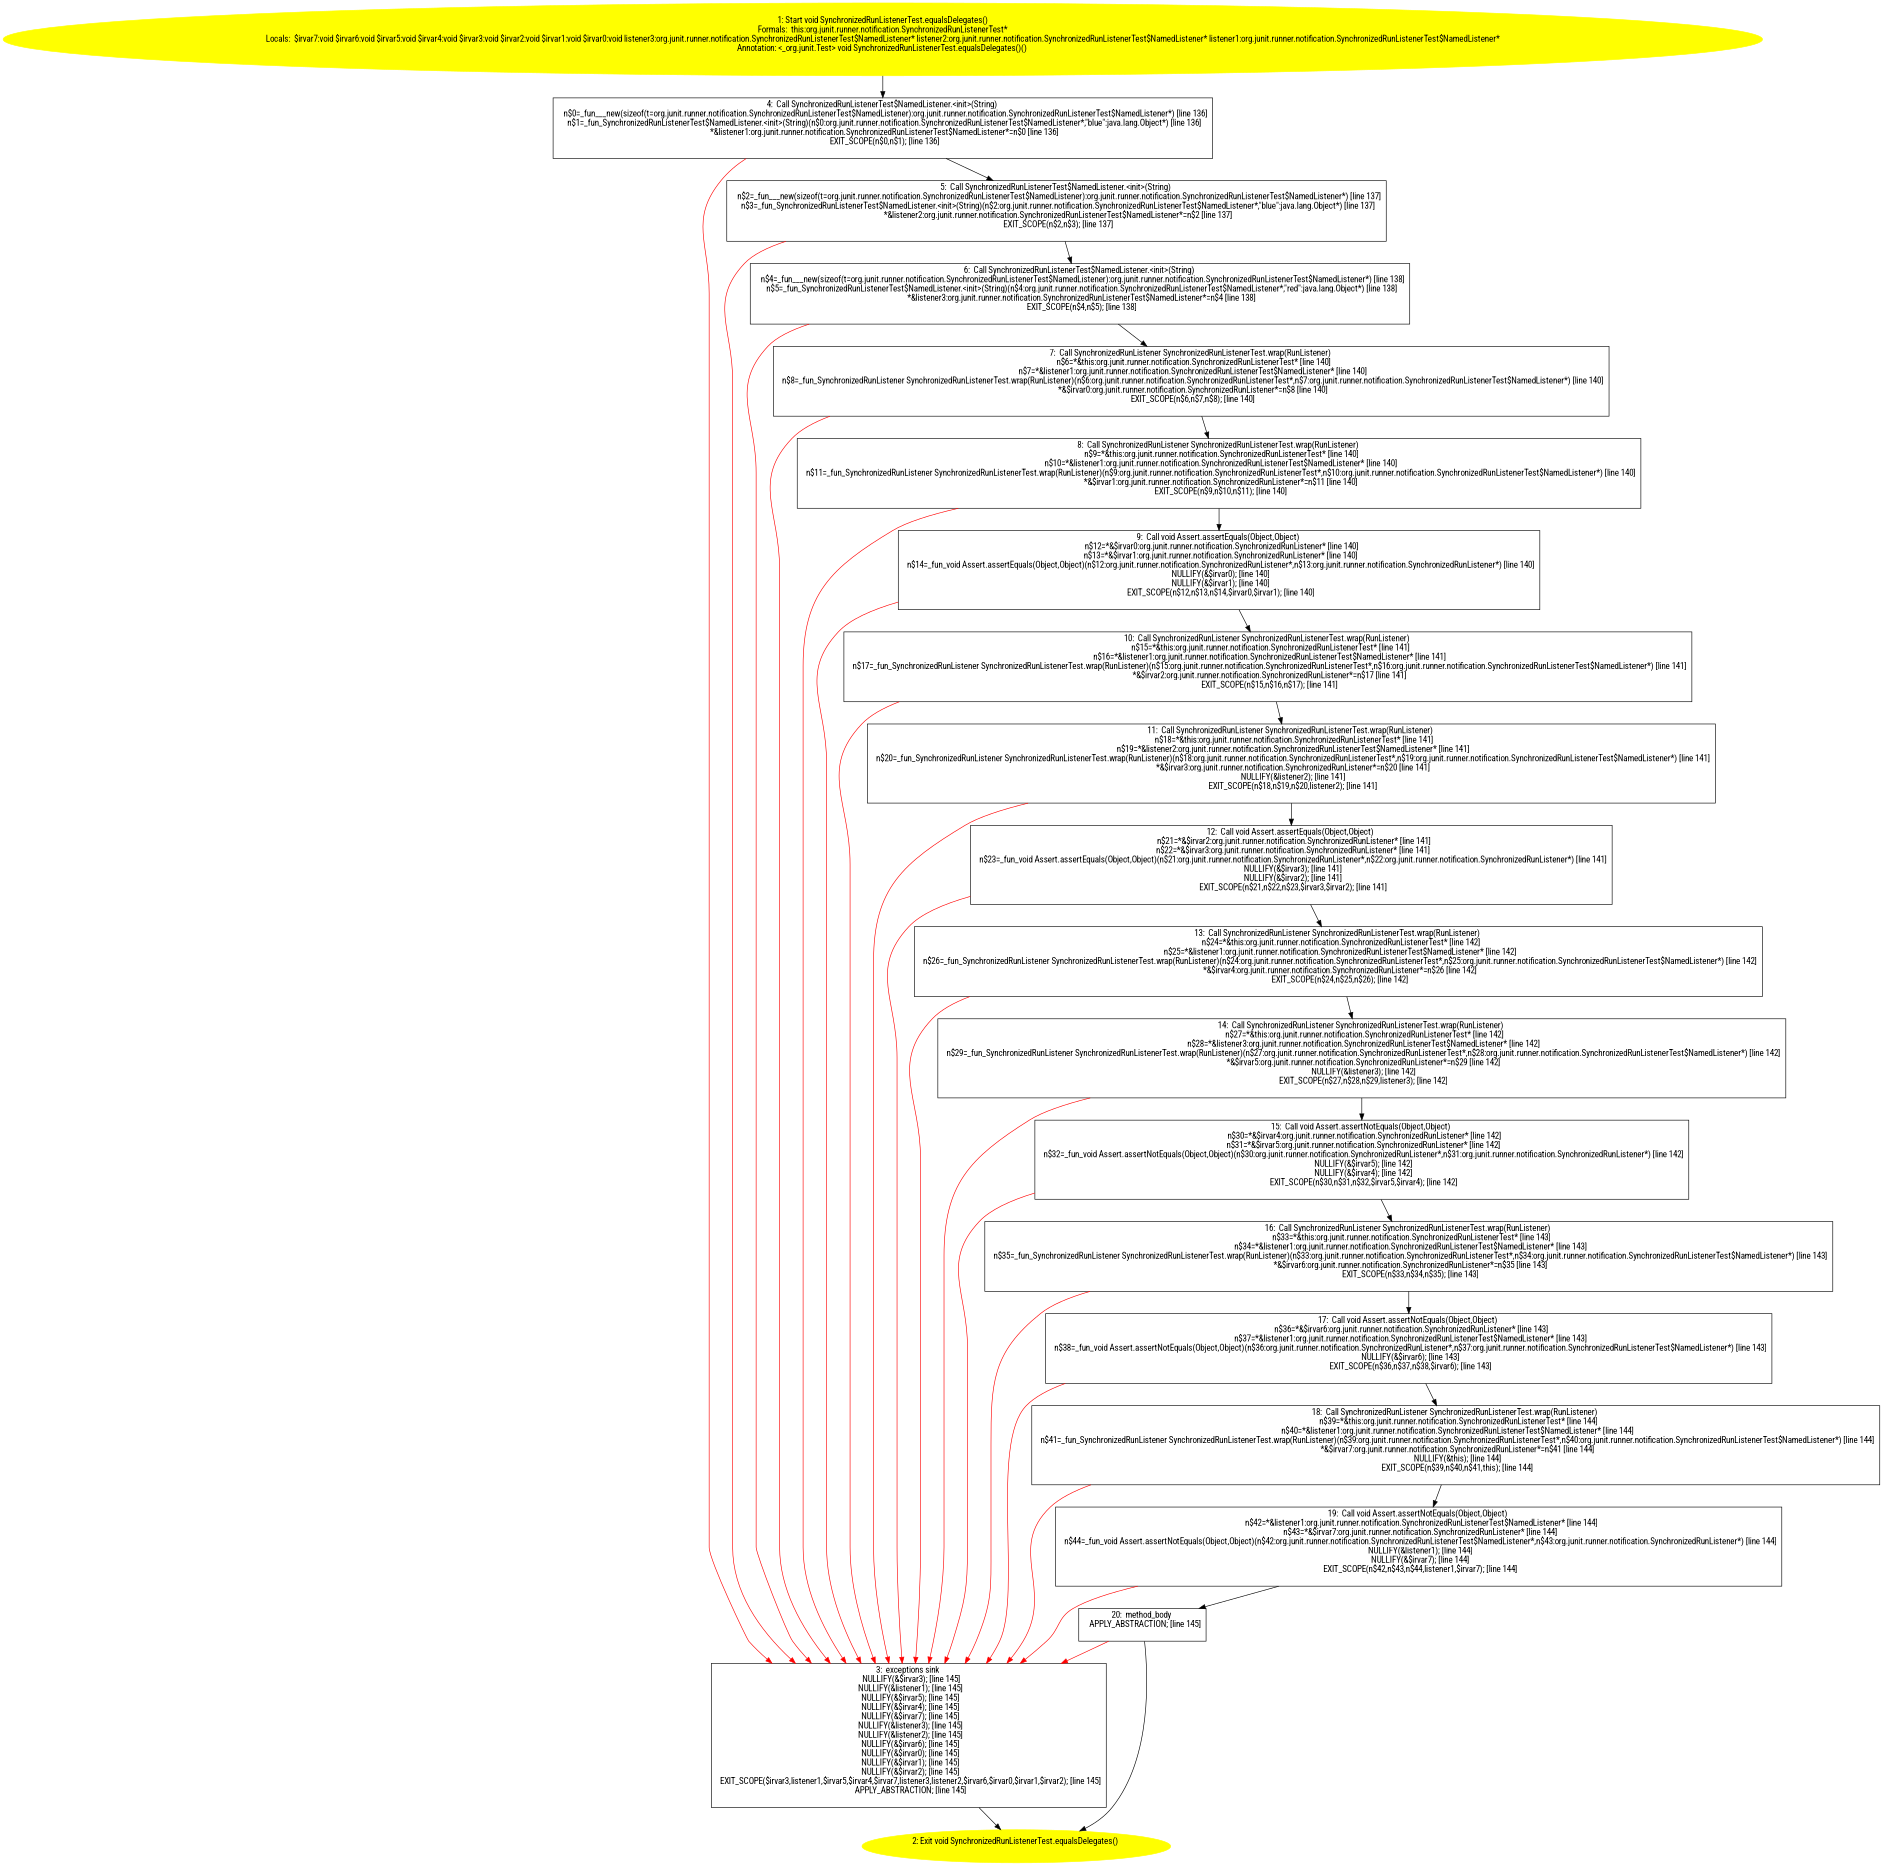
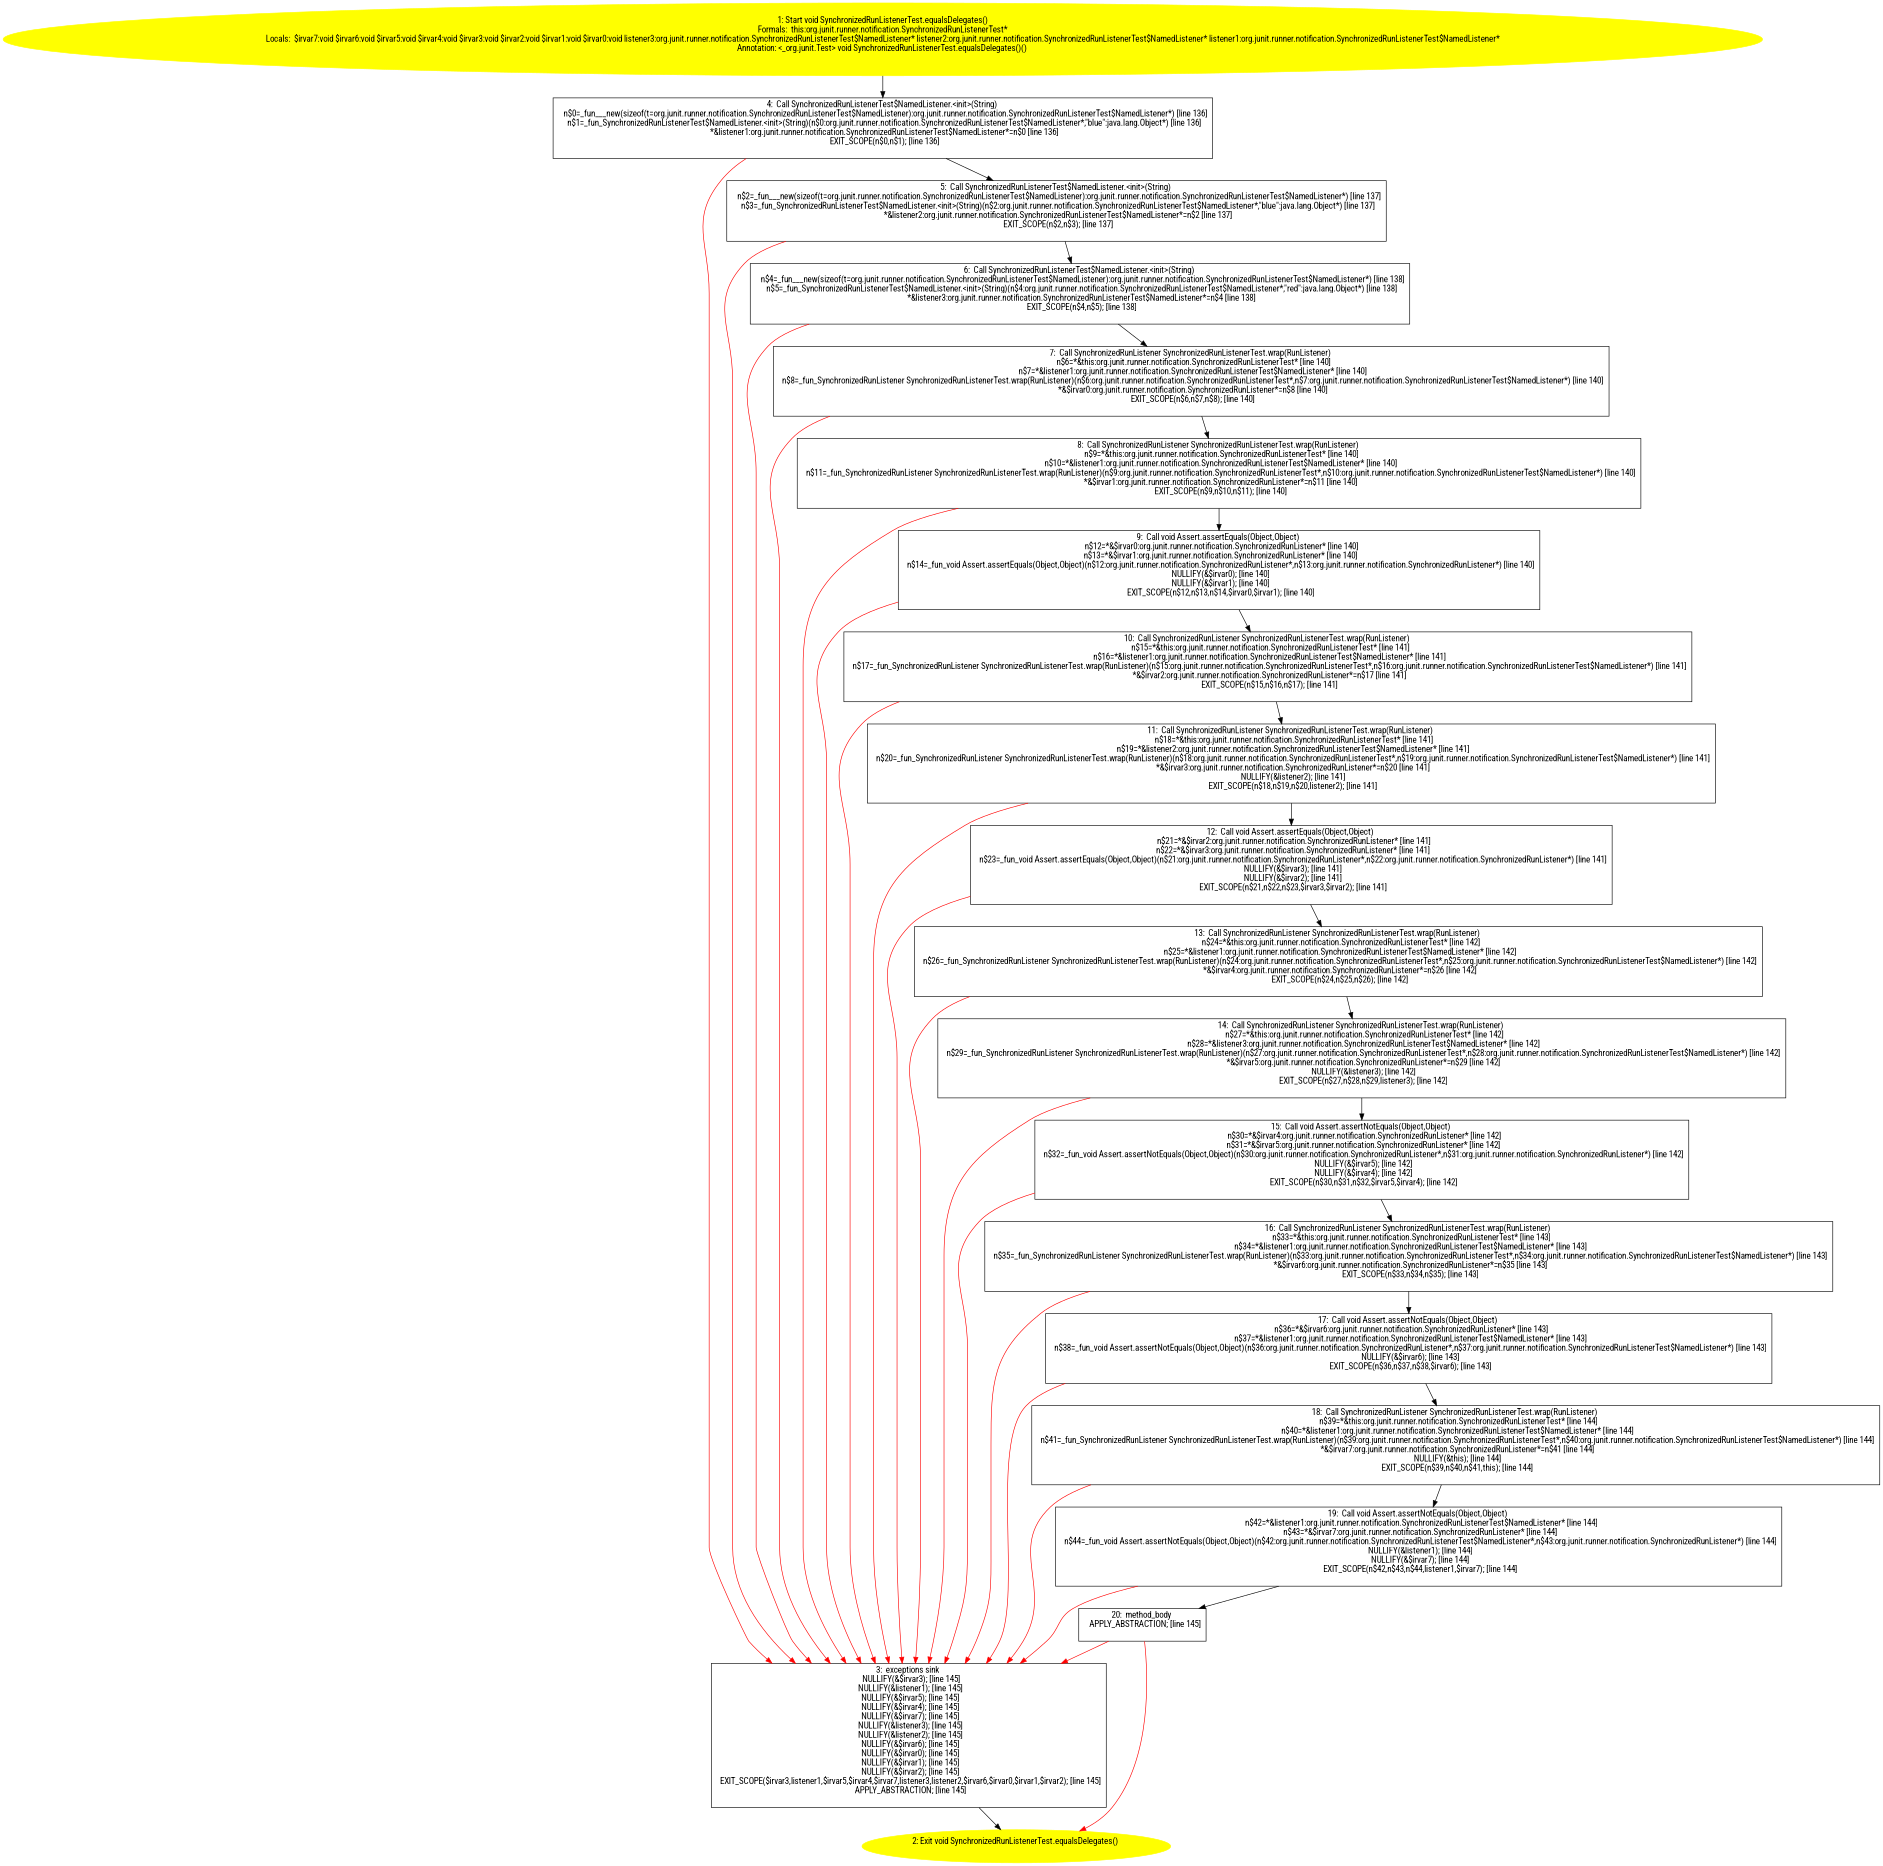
edge "20:  method_body APPLY_ABSTRACTION; [line 145]" -> "2: Exit void SynchronizedRunListenerTest.equalsDelegates()": color black -> red
